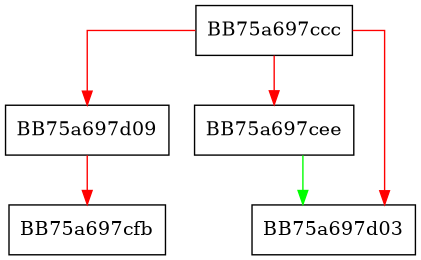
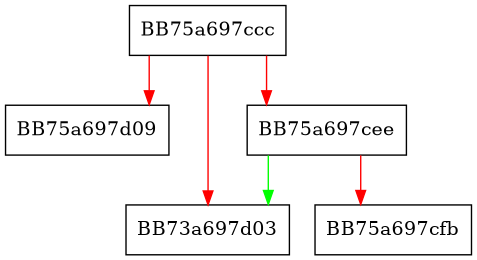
edge "BB75a697d09" -> "BB75a697cfb": now "BB75a697cee" -> "BB75a697cfb"
node "BB75a697d03": label "BB75a697d03" -> "BB73a697d03"
